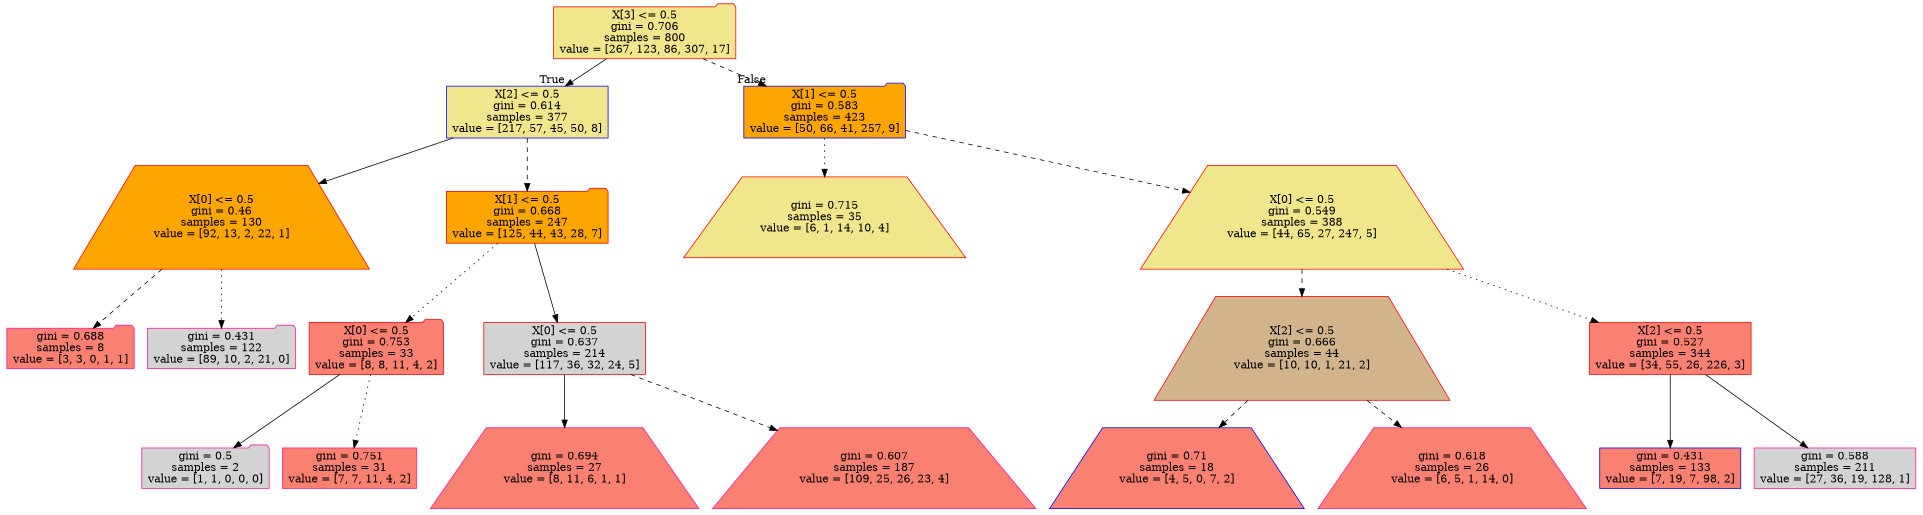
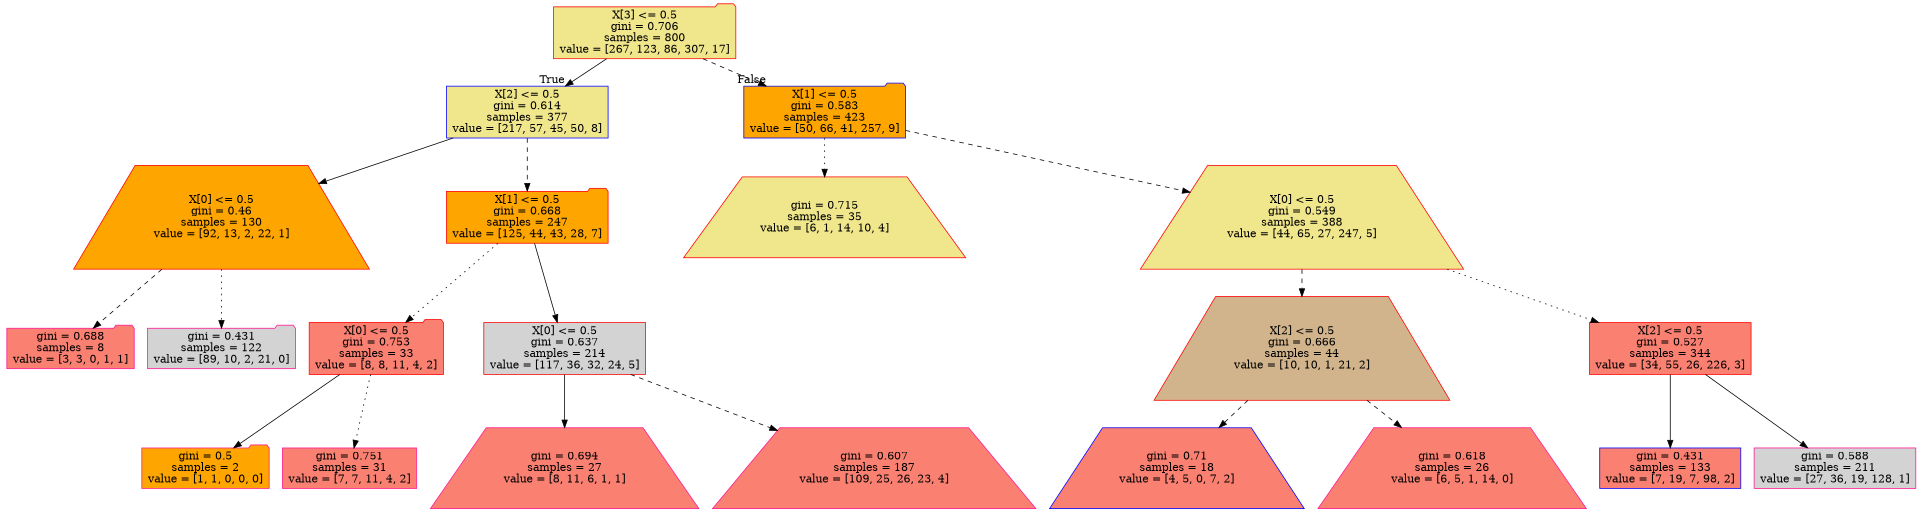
node "gini = 0.5 samples = 2 value = [1, 1, 0, 0, 0]": fillcolor lightgrey -> orange
